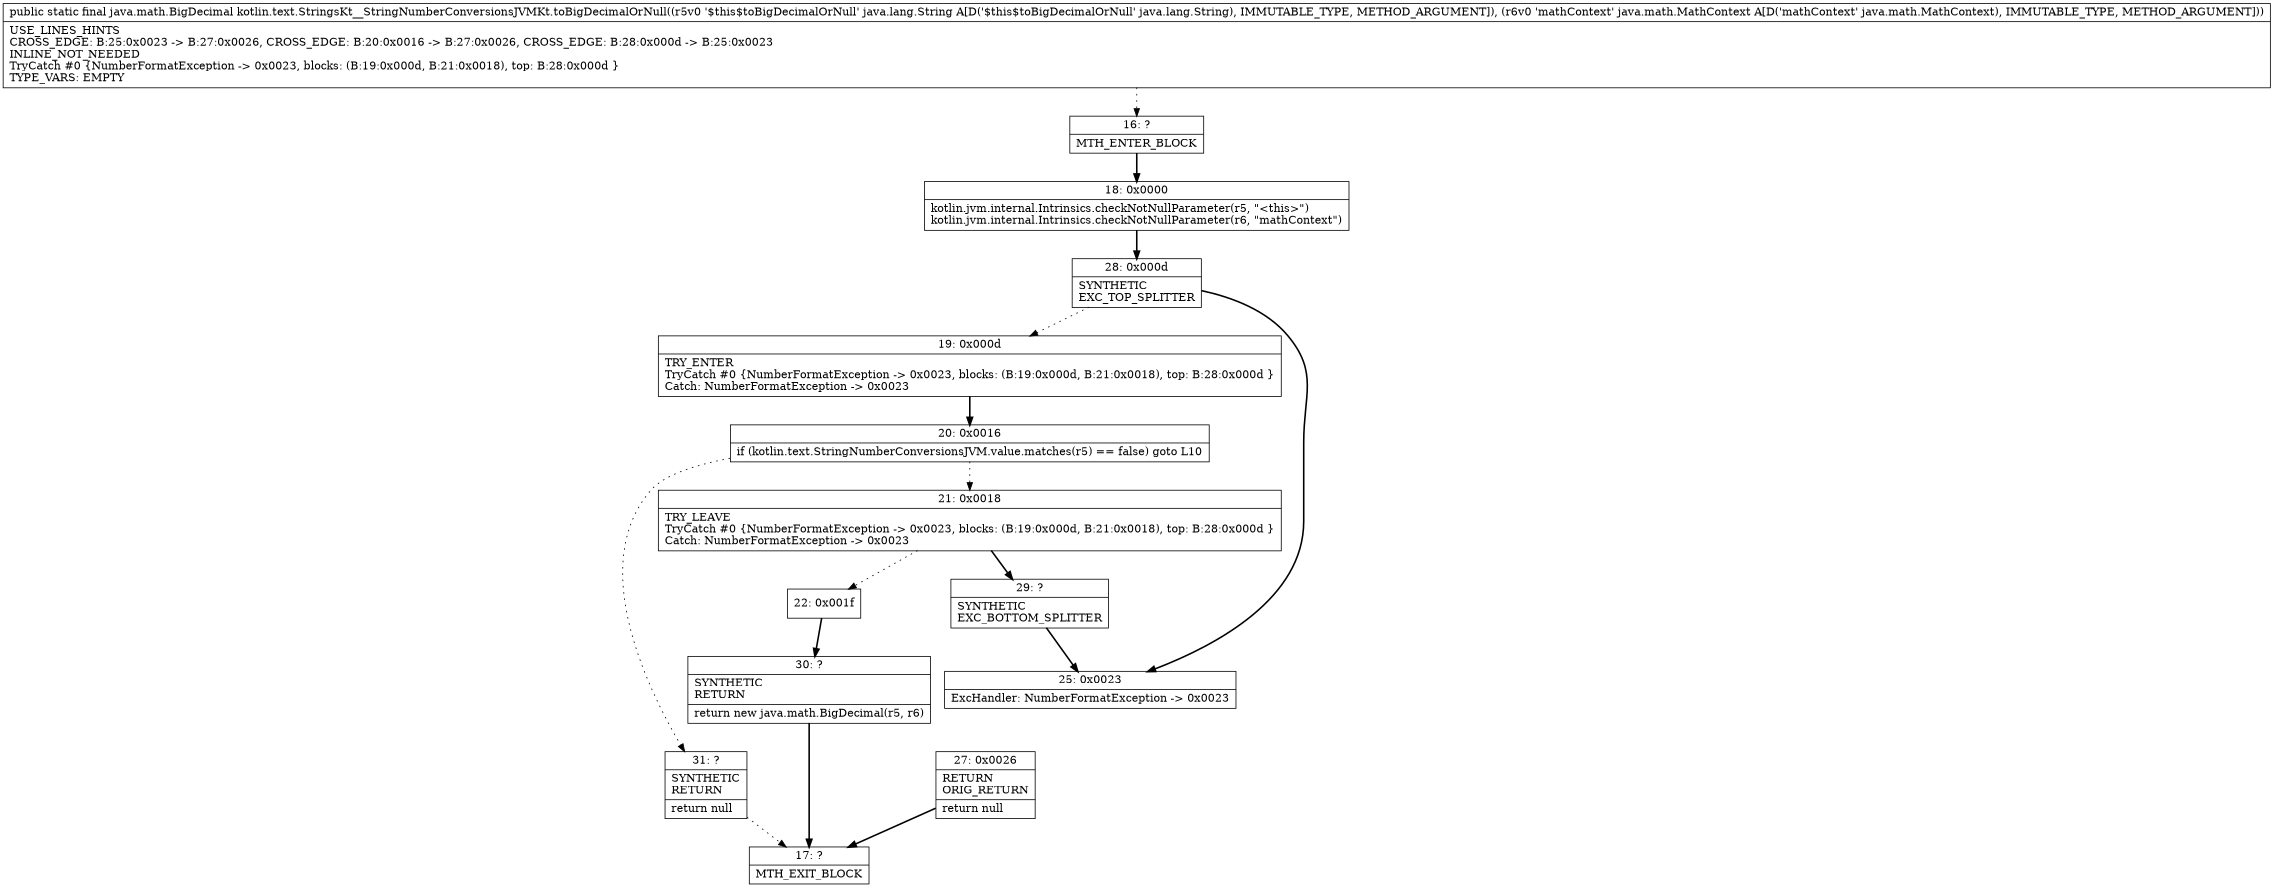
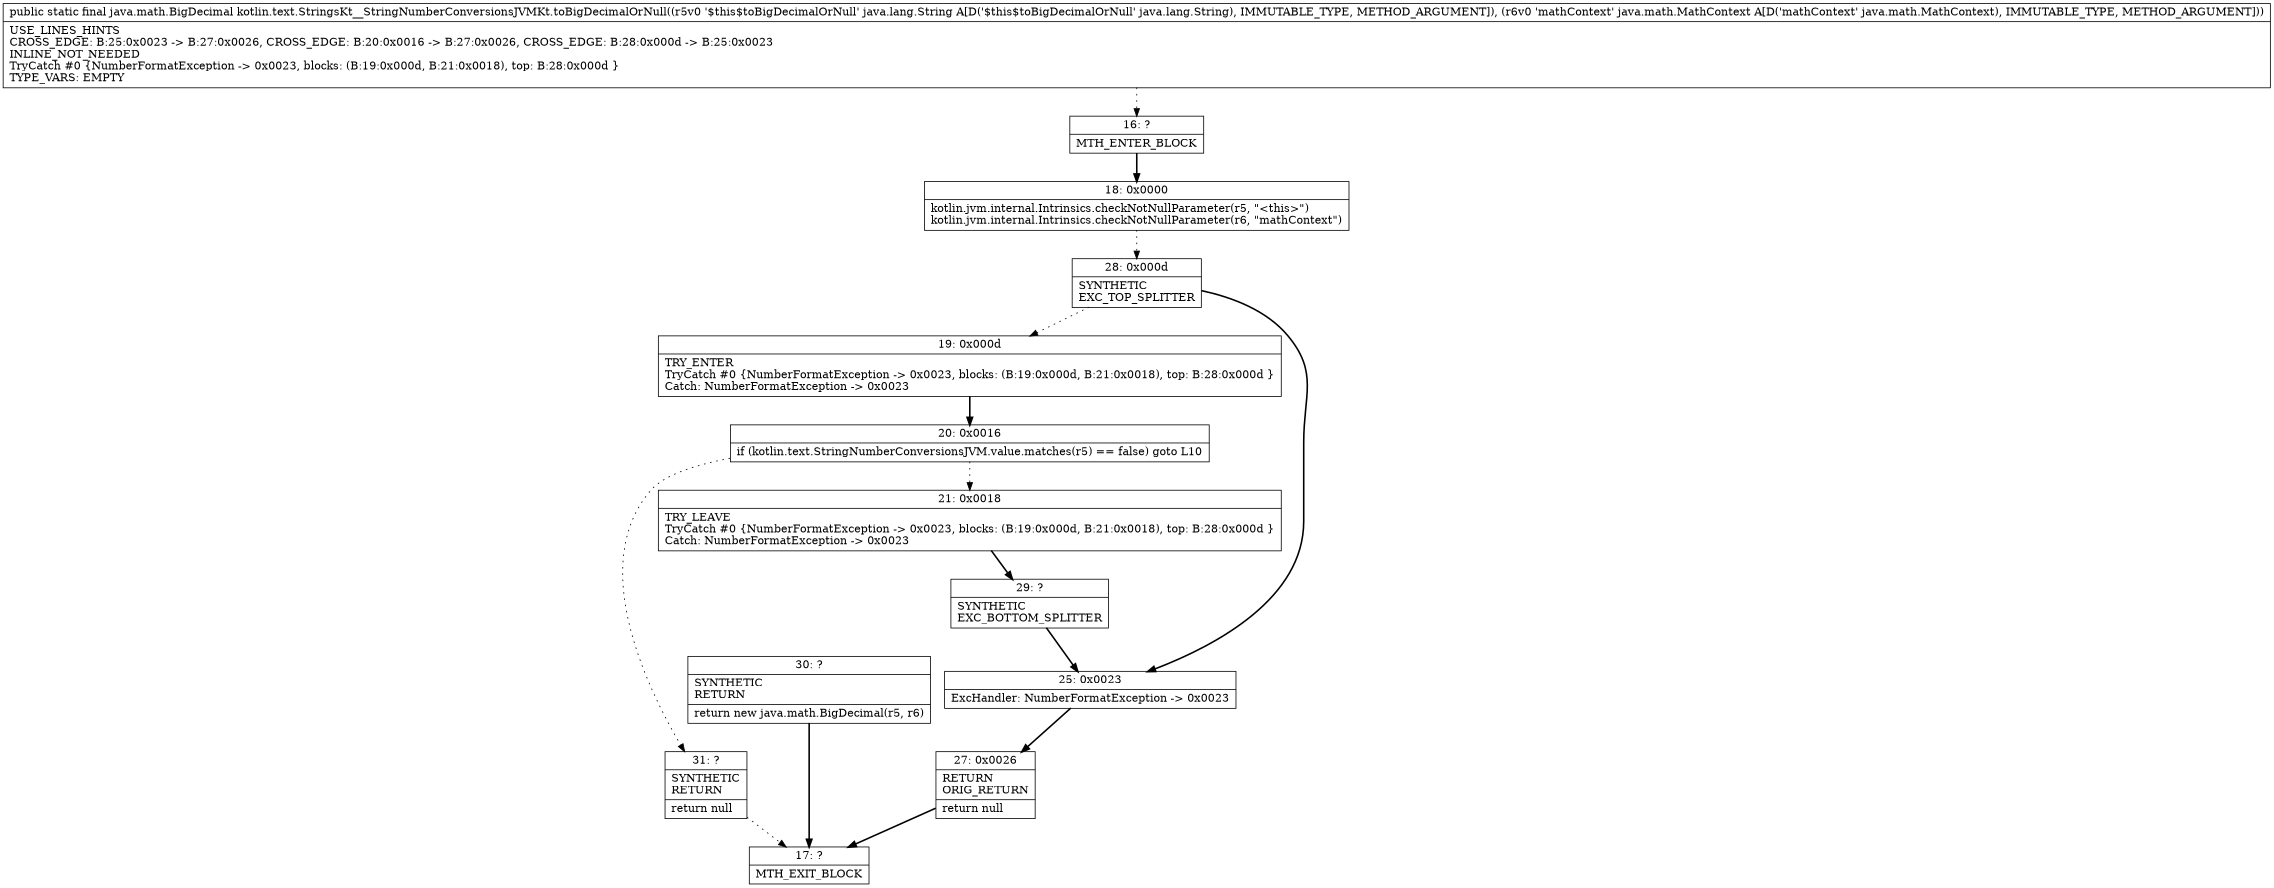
edge "18: 0x0000" -> "28: 0x000d": style bold -> dotted
node "22: 0x001f": removed
edge "25: 0x0023" -> "27: 0x0026": added
